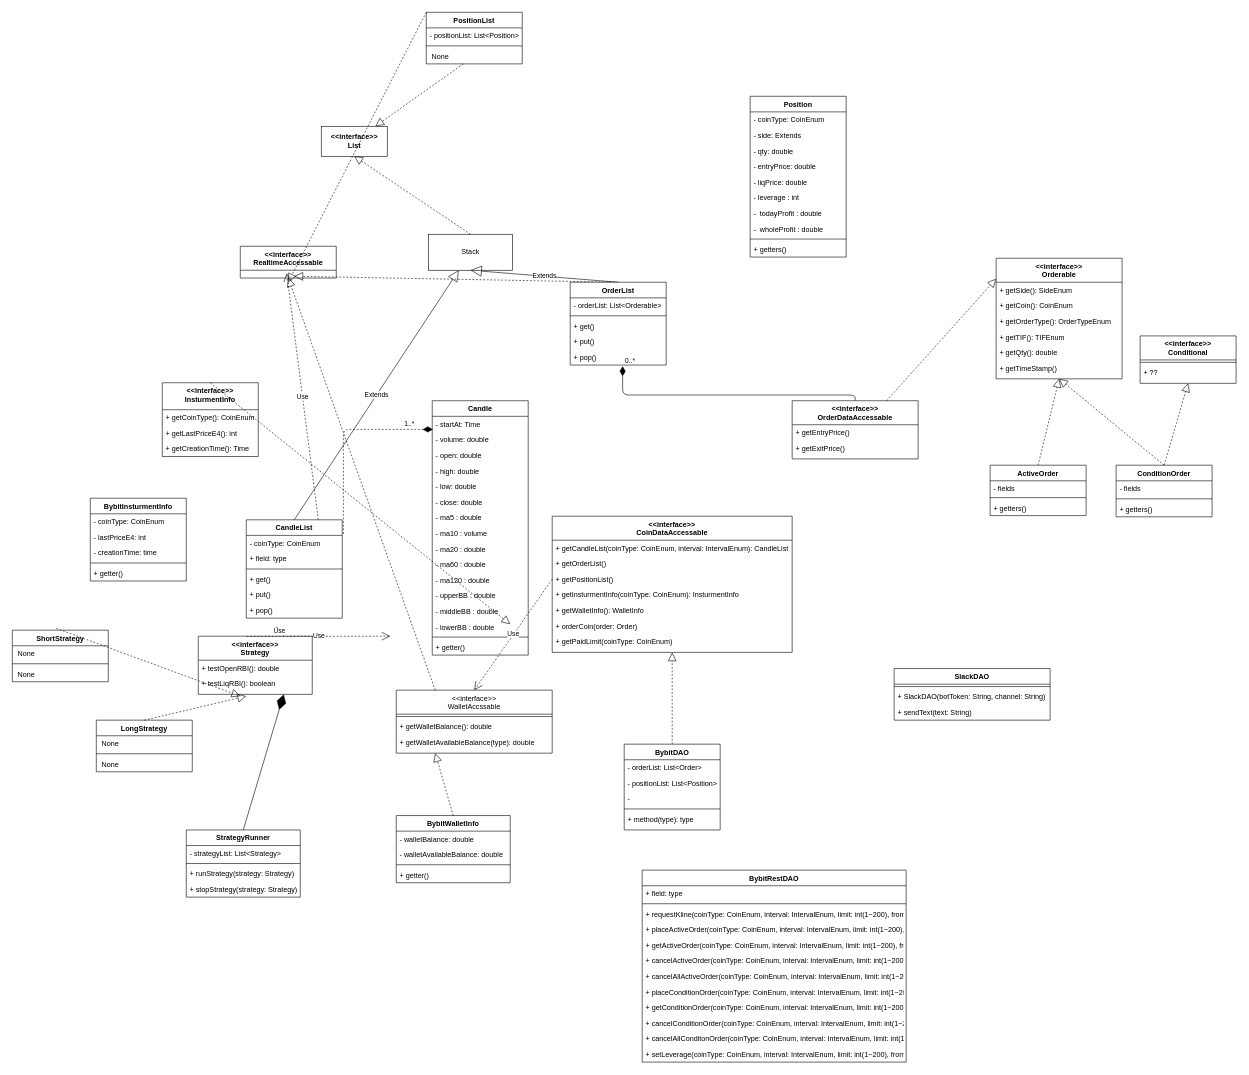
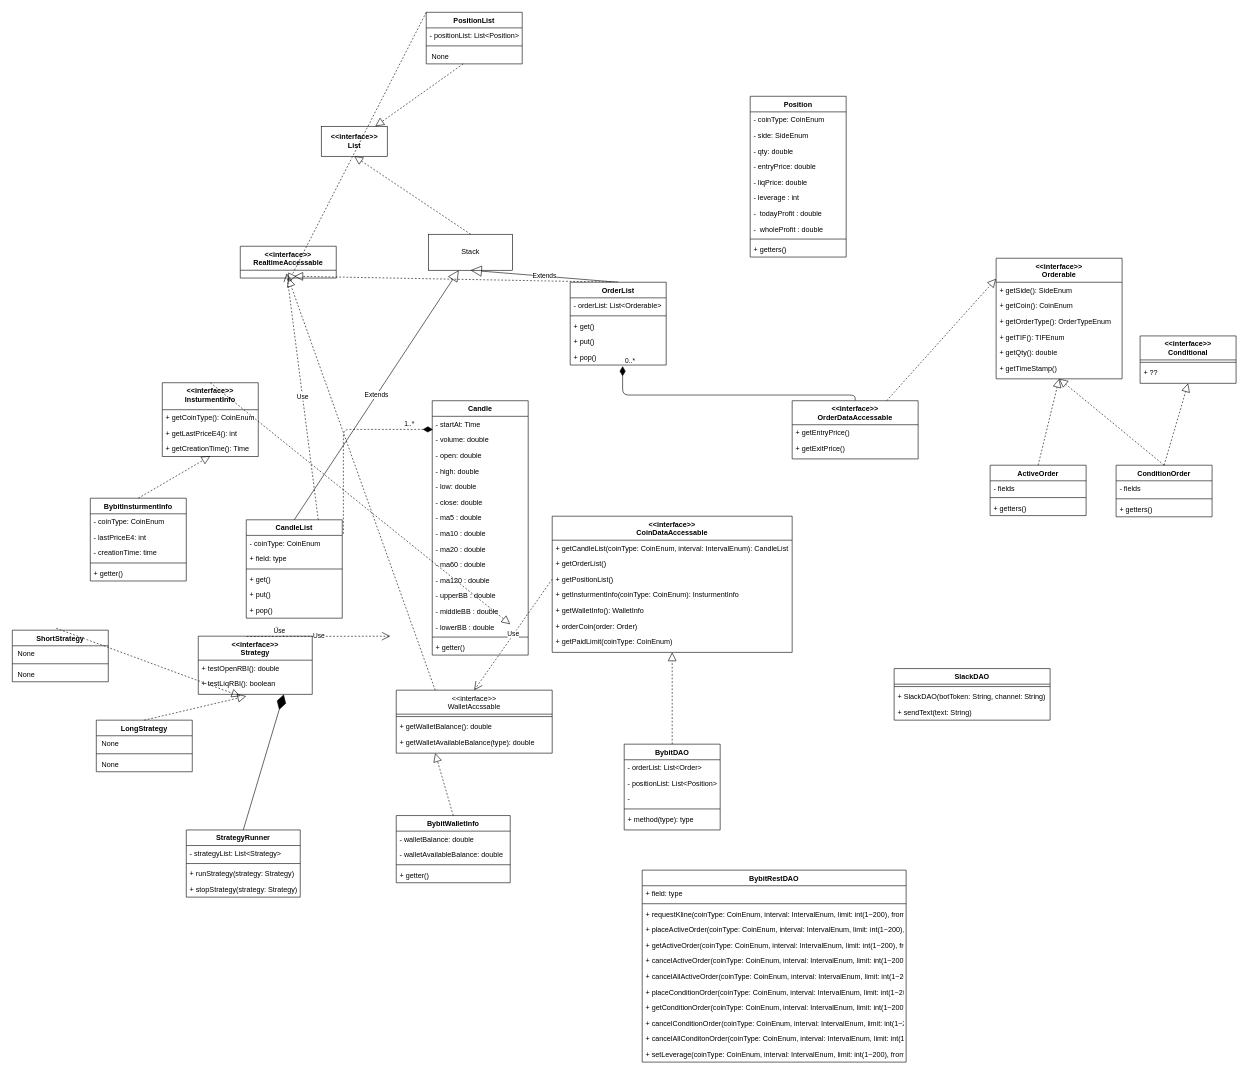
node "- side: Extends": label "- side: Extends" -> "- side: SideEnum"
edge "BybitInsturmentInfo" -> "+ getCreationTime(): Time": added
node "- ma10 : volume": label "- ma10 : volume" -> "- ma10 : double"
